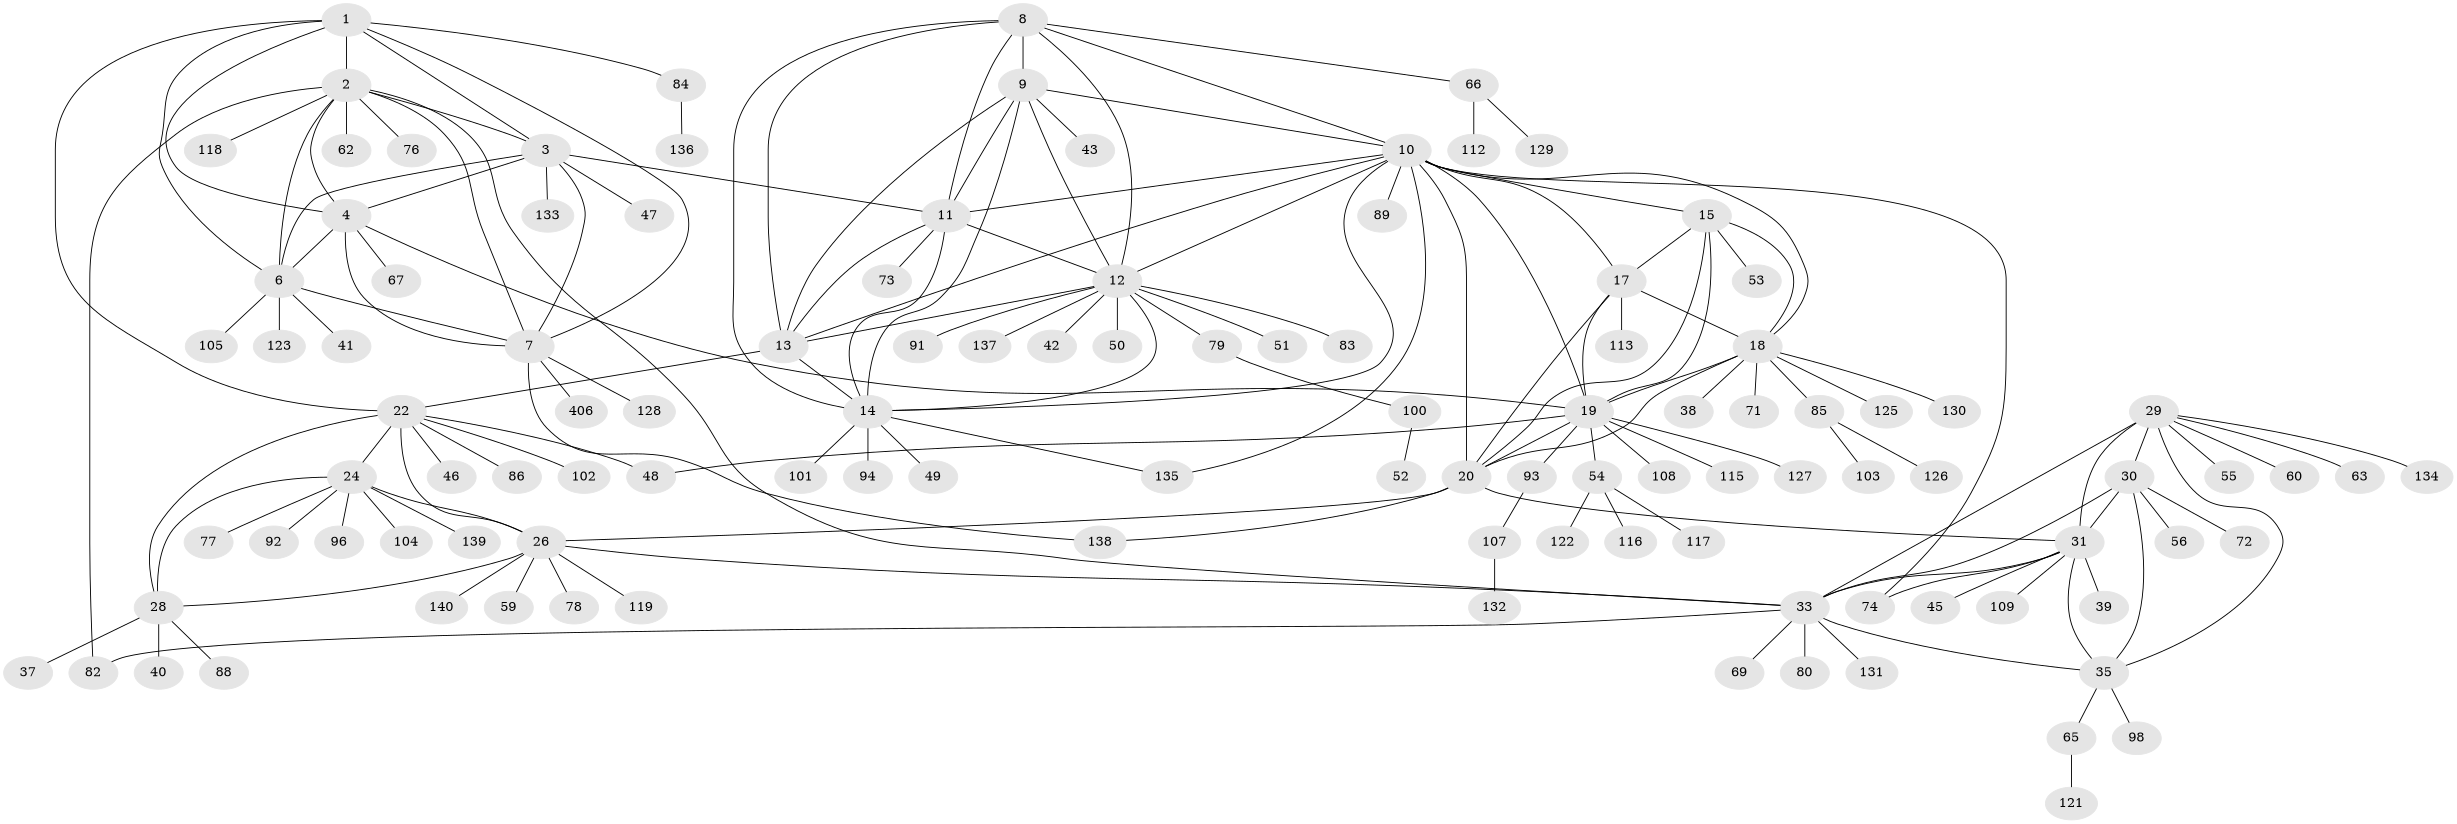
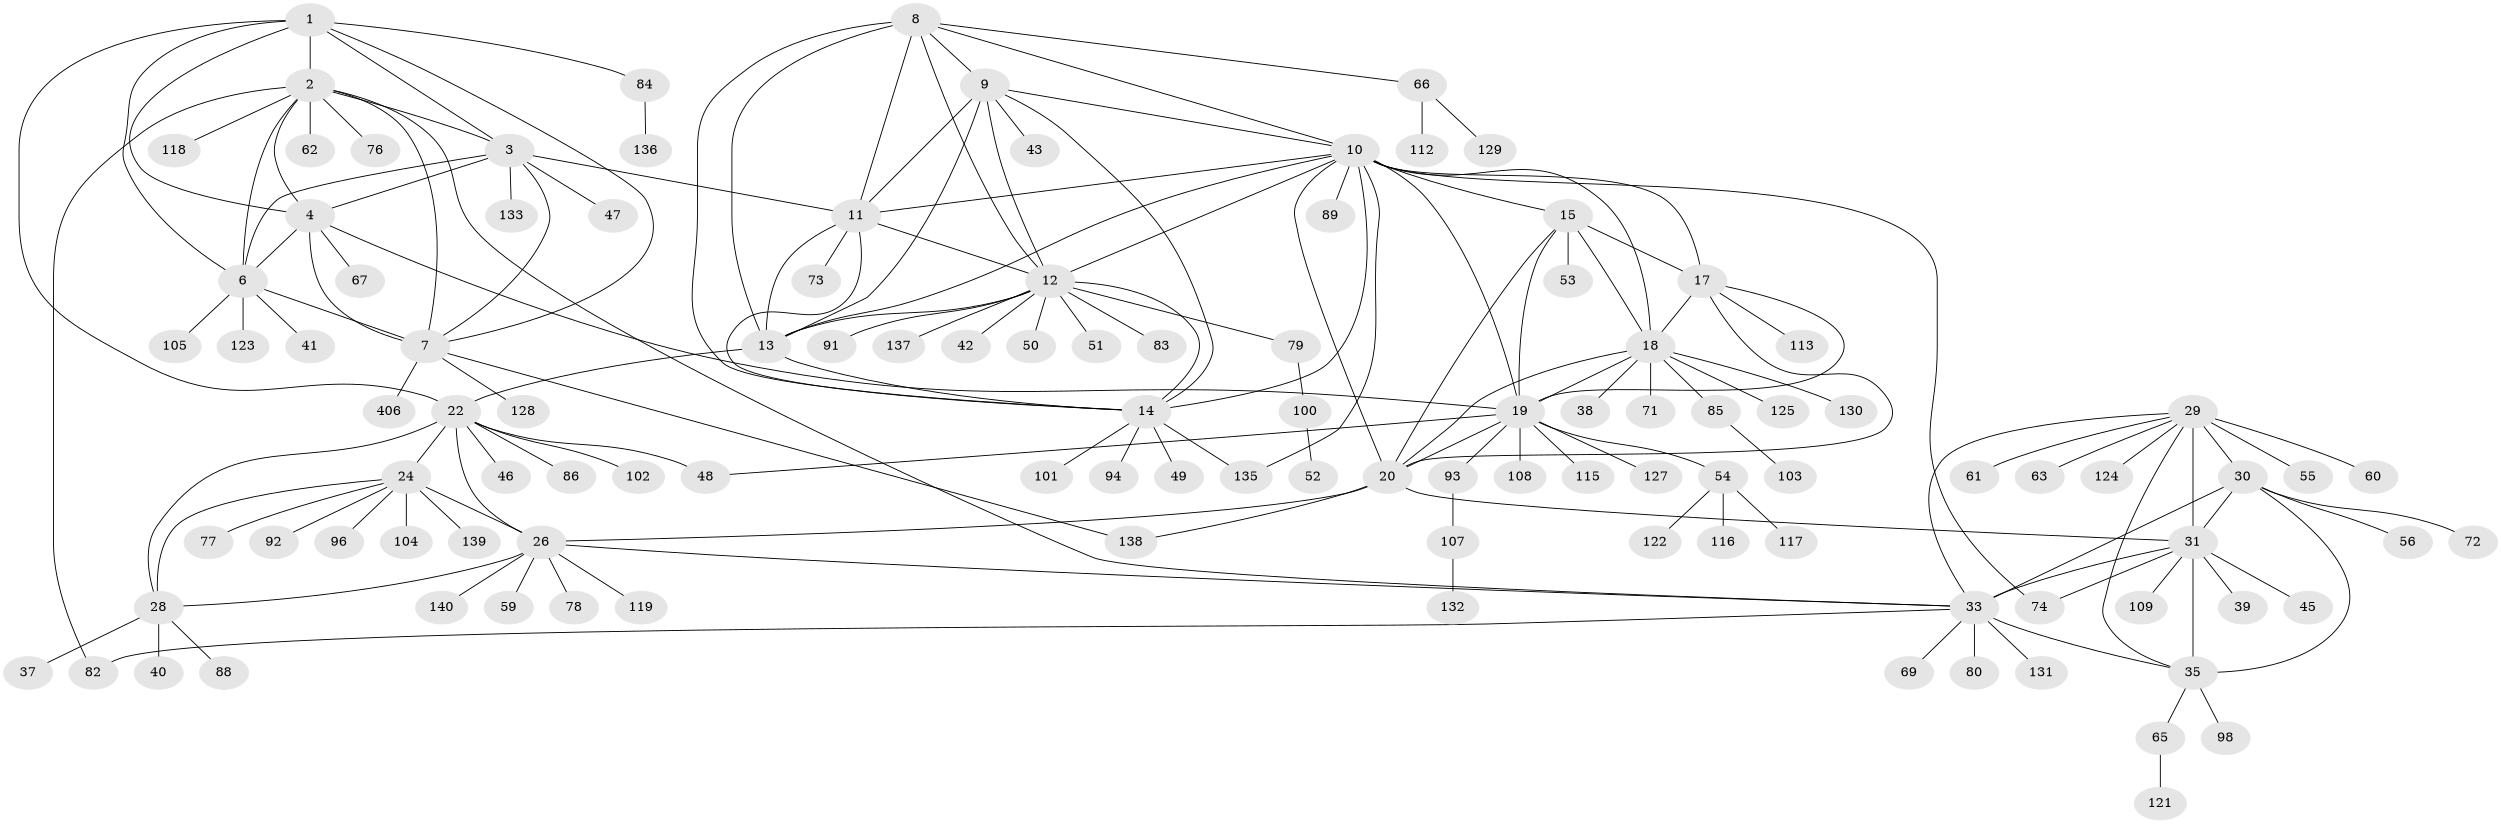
node "126": removed
node "61": added
node "134": label "134" -> "124"
